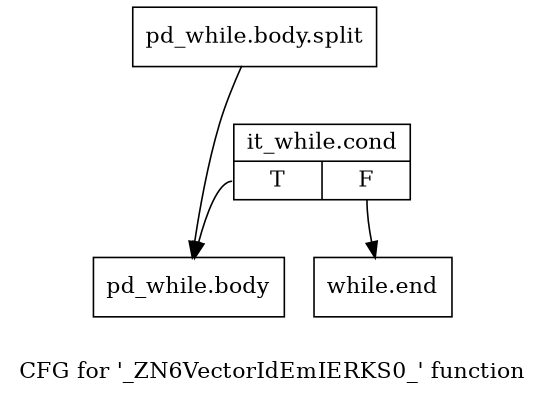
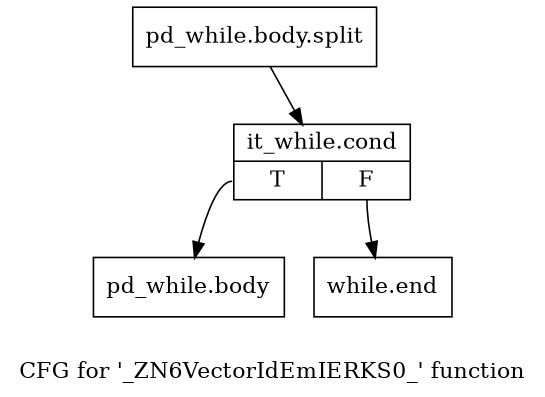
edge "pd_while.body.split" -> "pd_while.body": now "pd_while.body.split" -> "it_while.cond"
